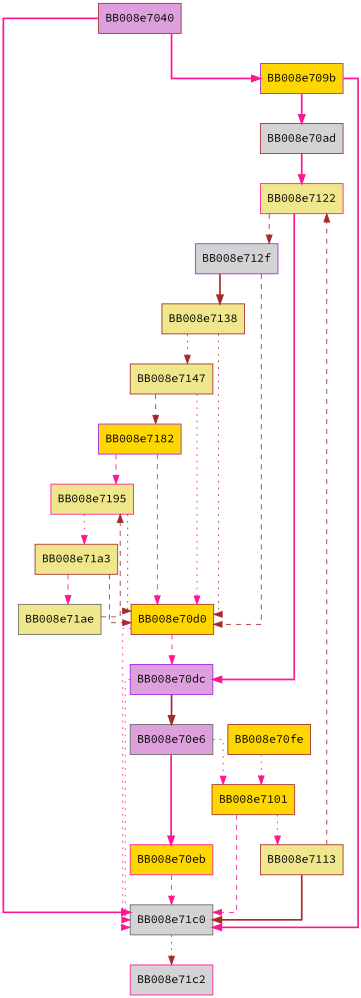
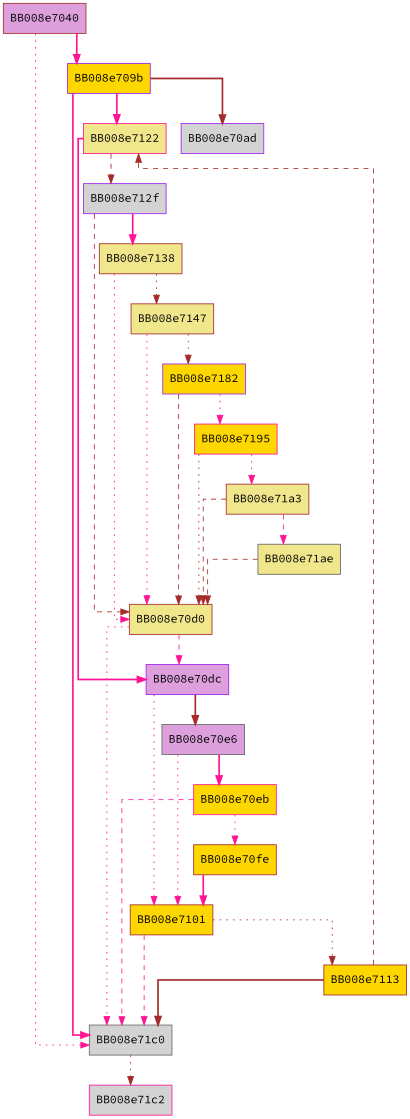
edge "BB008e709b" -> "BB008e70ad": color deeppink -> brown
node "BB008e70ad": color brown -> purple
edge "BB008e70ad" -> "BB008e7122": now "BB008e709b" -> "BB008e7122"
edge "BB008e712f" -> "BB008e7138": color brown -> deeppink
edge "BB008e7147" -> "BB008e7182": style dashed -> dotted
edge "BB008e7182" -> "BB008e7195": style dashed -> dotted
edge "BB008e7138" -> "BB008e70d0": color brown -> deeppink
edge "BB008e7040" -> "BB008e71c0": style bold -> dotted
node "BB008e7195": fillcolor khaki -> gold
edge "BB008e7182" -> "BB008e70d0": color deeppink -> brown
edge "BB008e71ae" -> "BB008e7195": now "BB008e71ae" -> "BB008e70d0"
node "BB008e70d0": fillcolor gold -> khaki
edge "BB008e70fe" -> "BB008e7101": style dotted -> bold
edge "BB008e70dc" -> "BB008e71c0": now "BB008e70dc" -> "BB008e7101"
edge "BB008e70eb" -> "BB008e70fe": added
edge "BB008e7101" -> "BB008e7113": color deeppink -> brown
node "BB008e7113": fillcolor khaki -> gold
